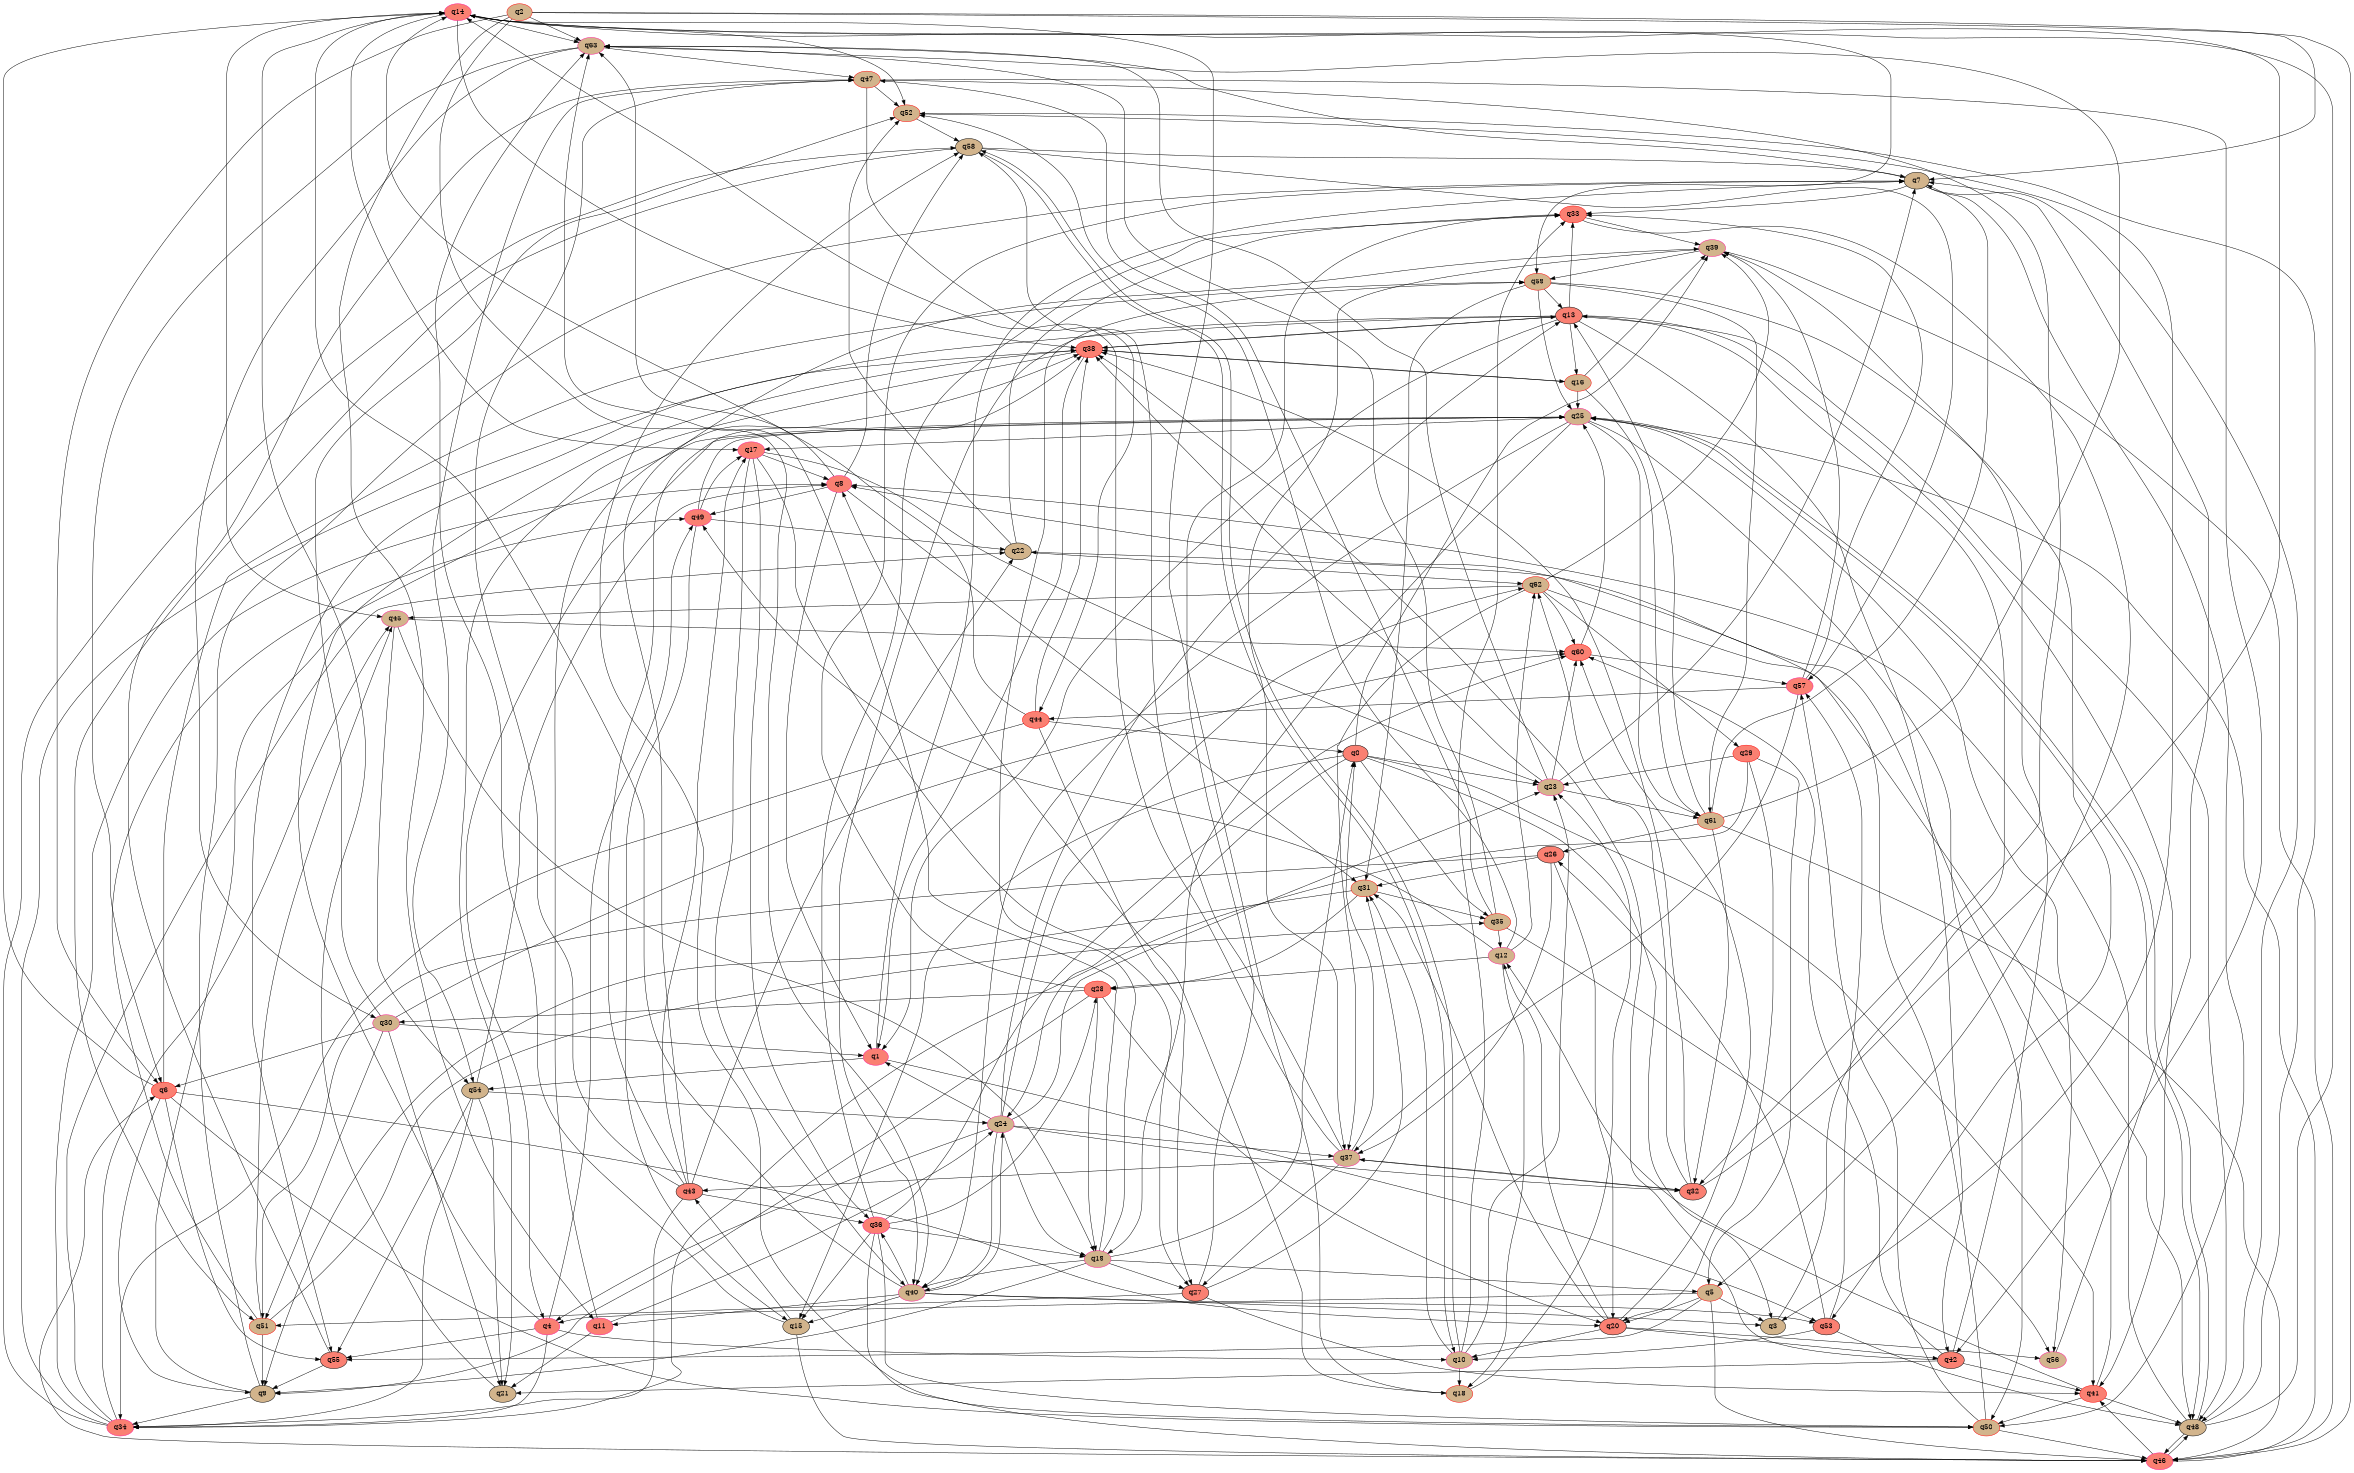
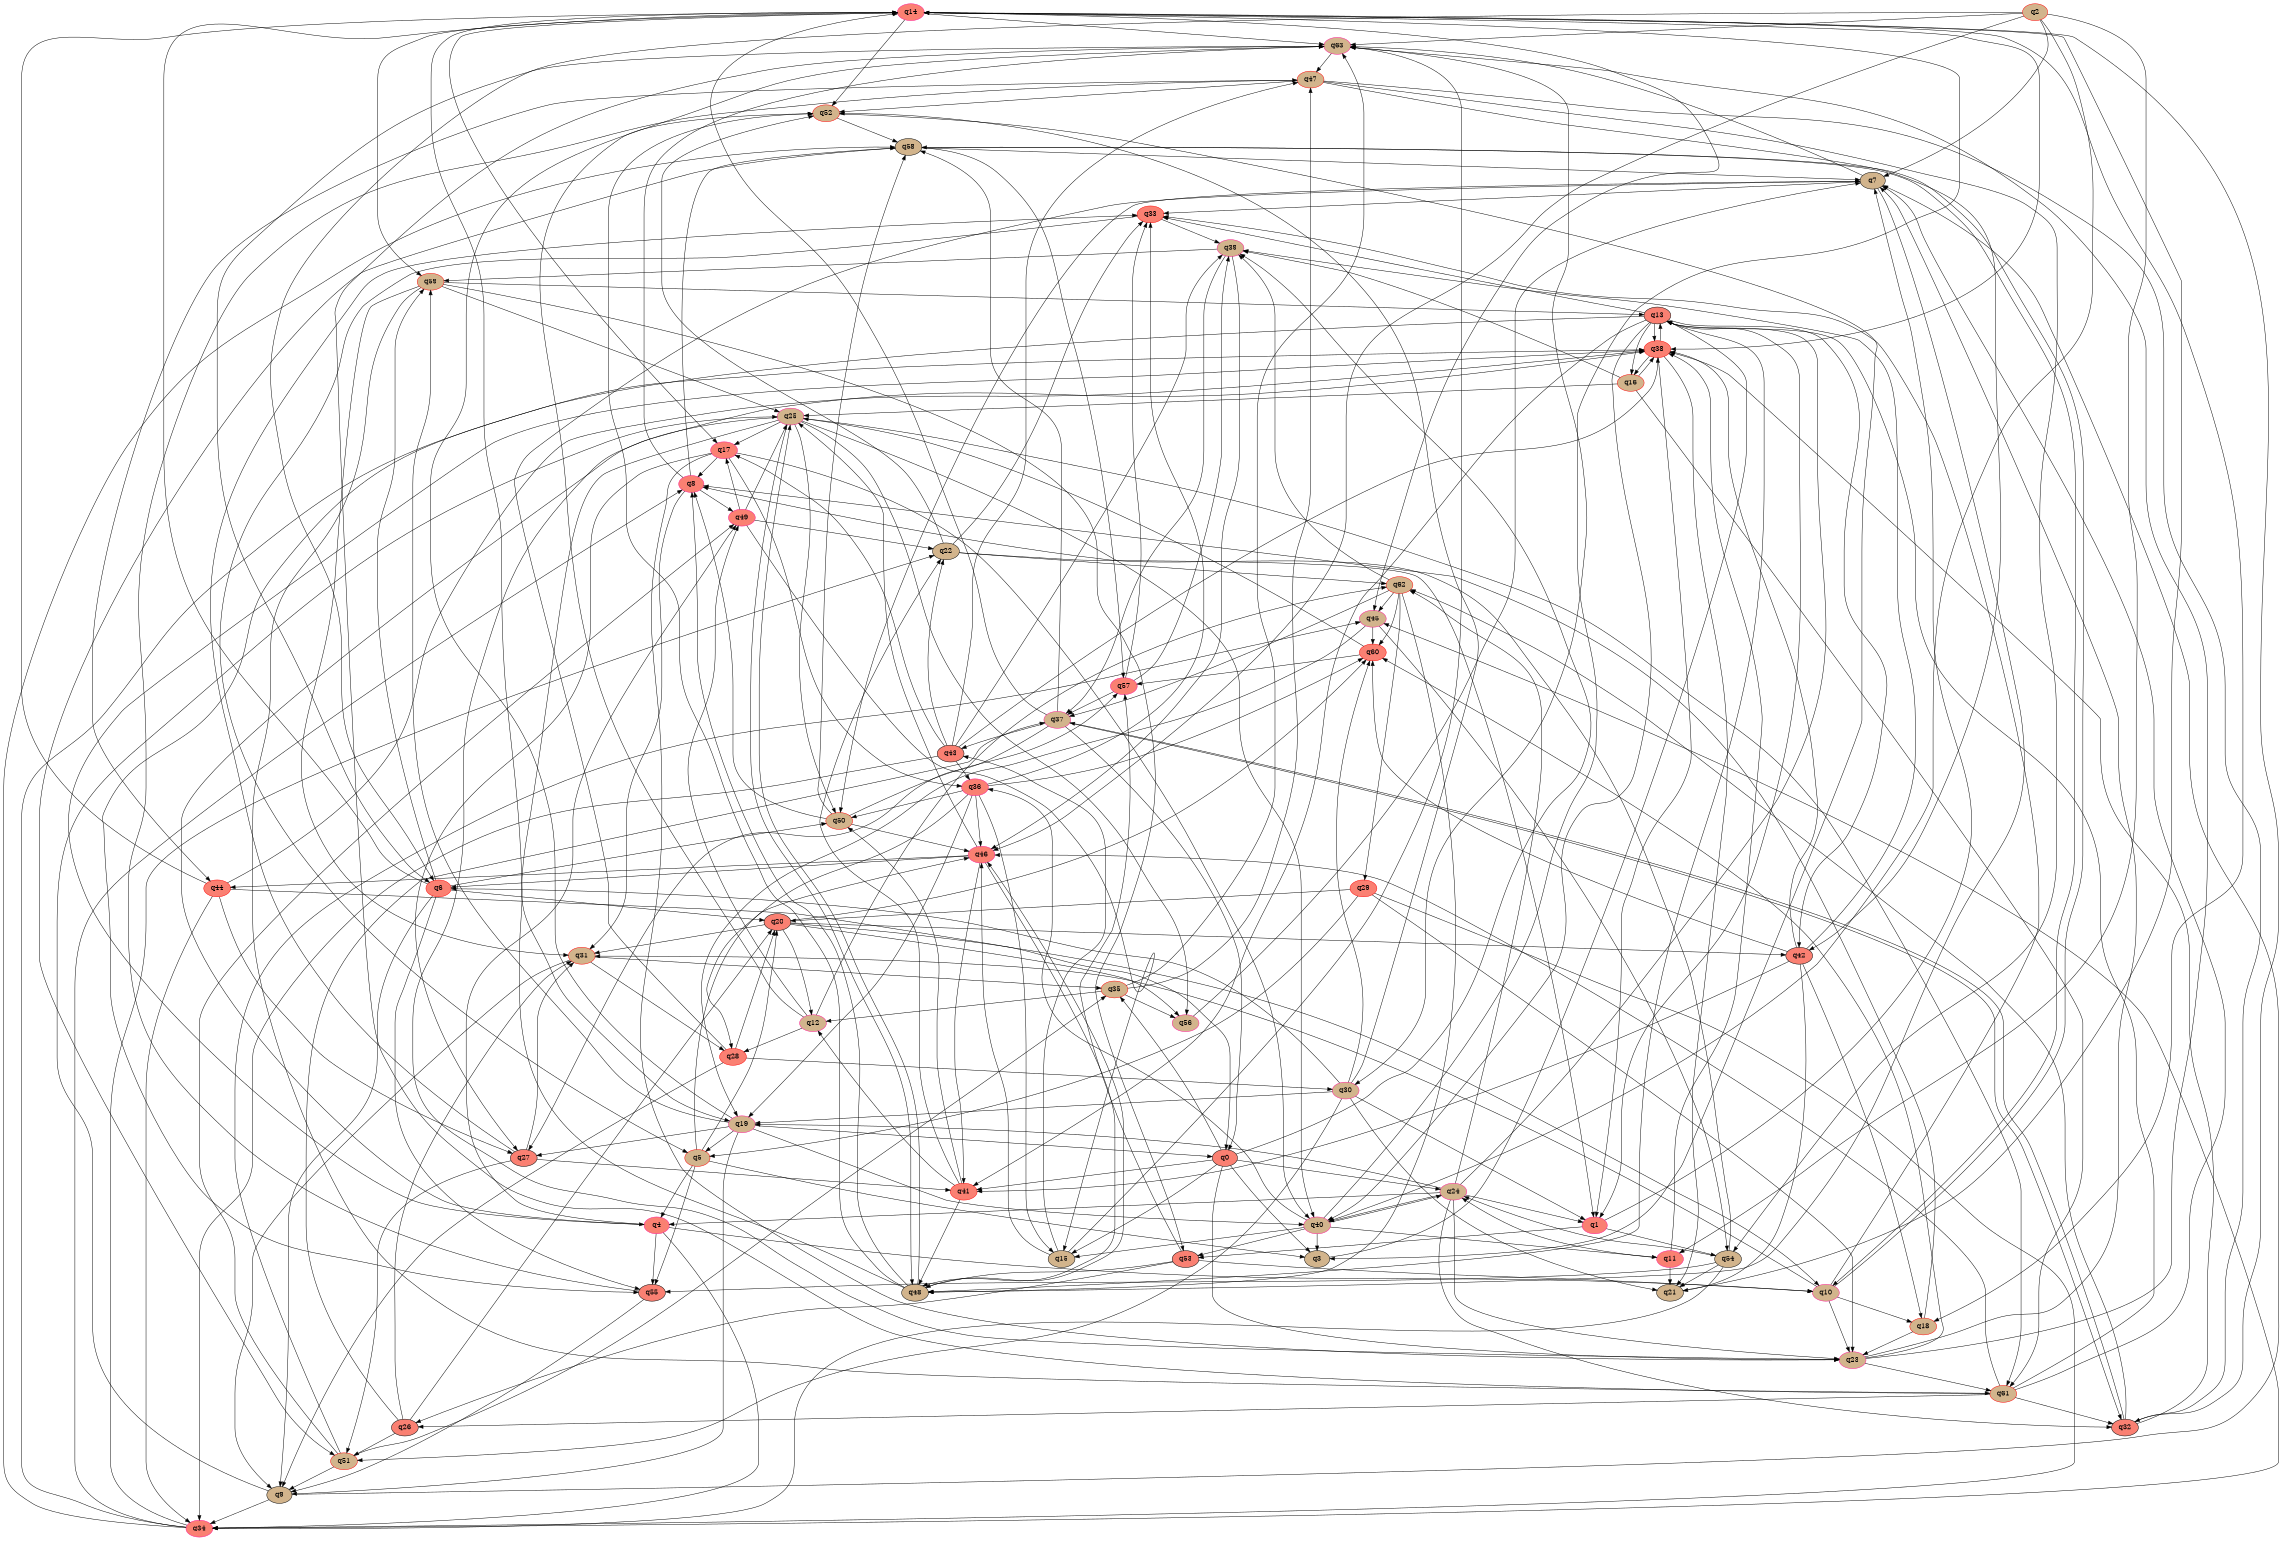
edge "q57" -> "q44": now "q46" -> "q44"
edge "q8" -> "q1": now "q22" -> "q1"
edge "q28" -> "q19": now "q30" -> "q19"
edge "q24" -> "q37": removed
edge "q12" -> "q18": now "q42" -> "q18"
